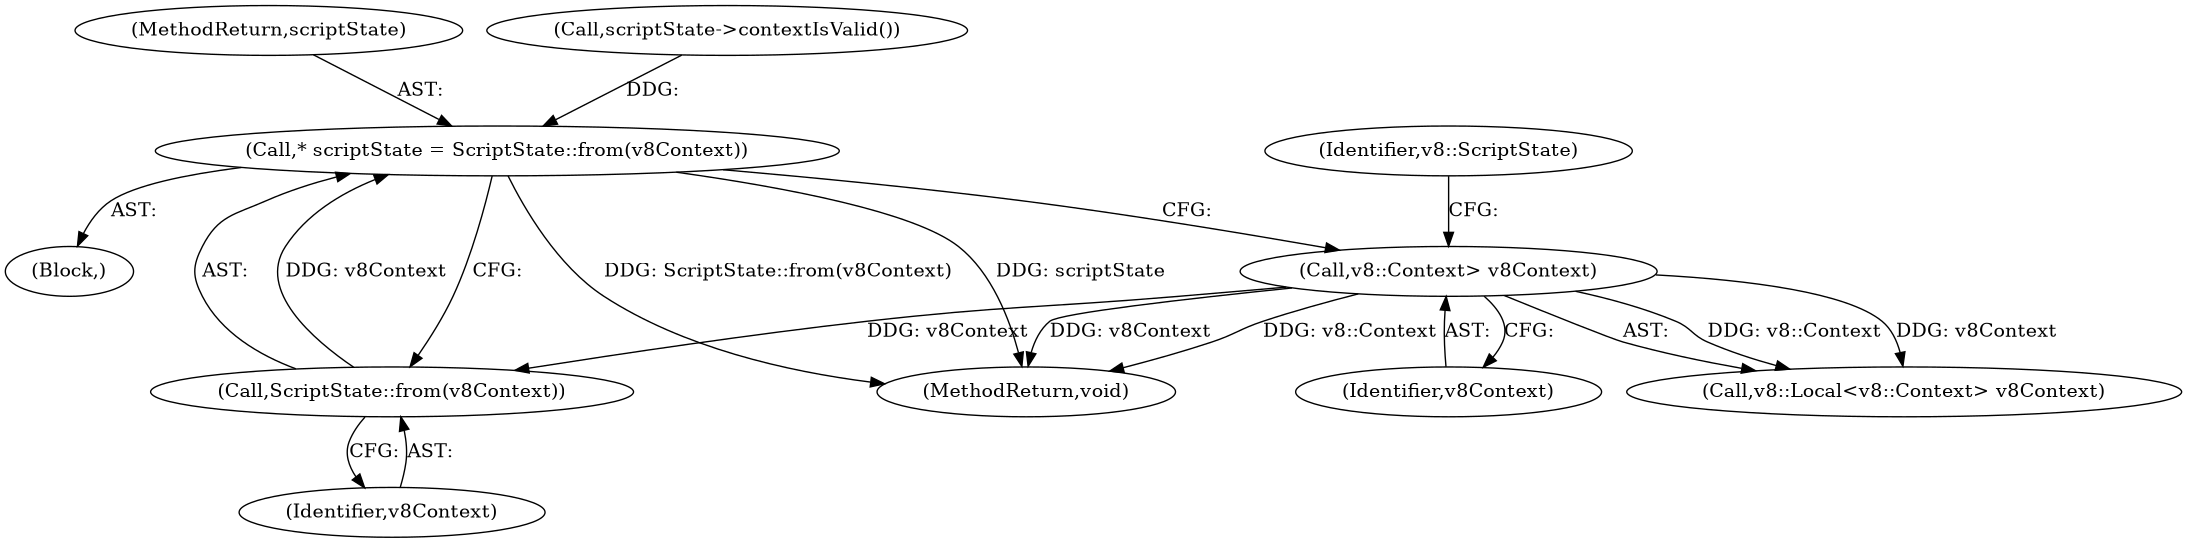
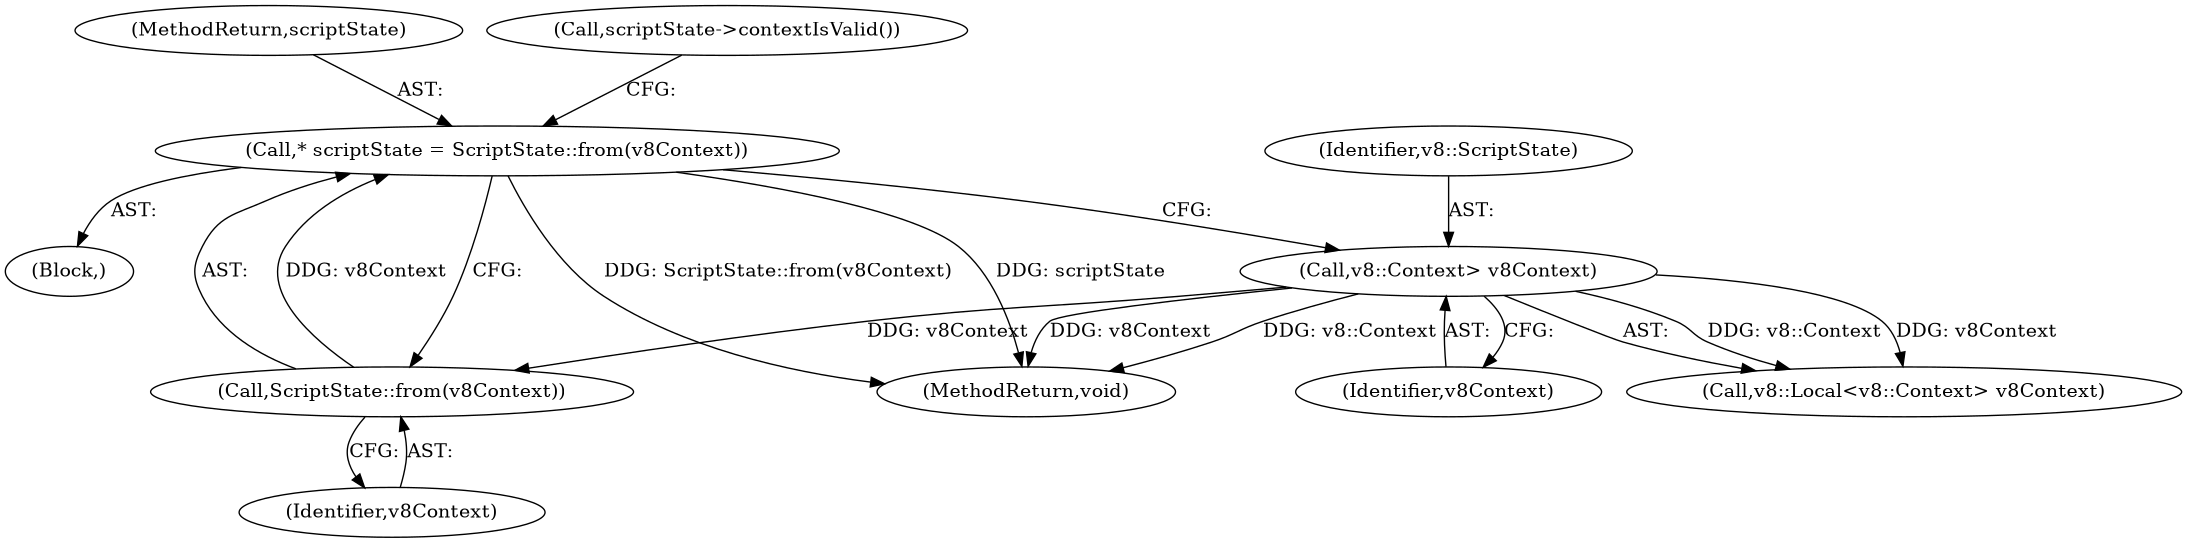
edge "(Call,scriptState->contextIsValid())" -> "(Call,* scriptState = ScriptState::from(v8Context))": label "DDG: " -> "CFG: "
edge "(Identifier,v8::ScriptState)" -> "(Call,v8::Context> v8Context)": label "CFG: " -> "AST: "
